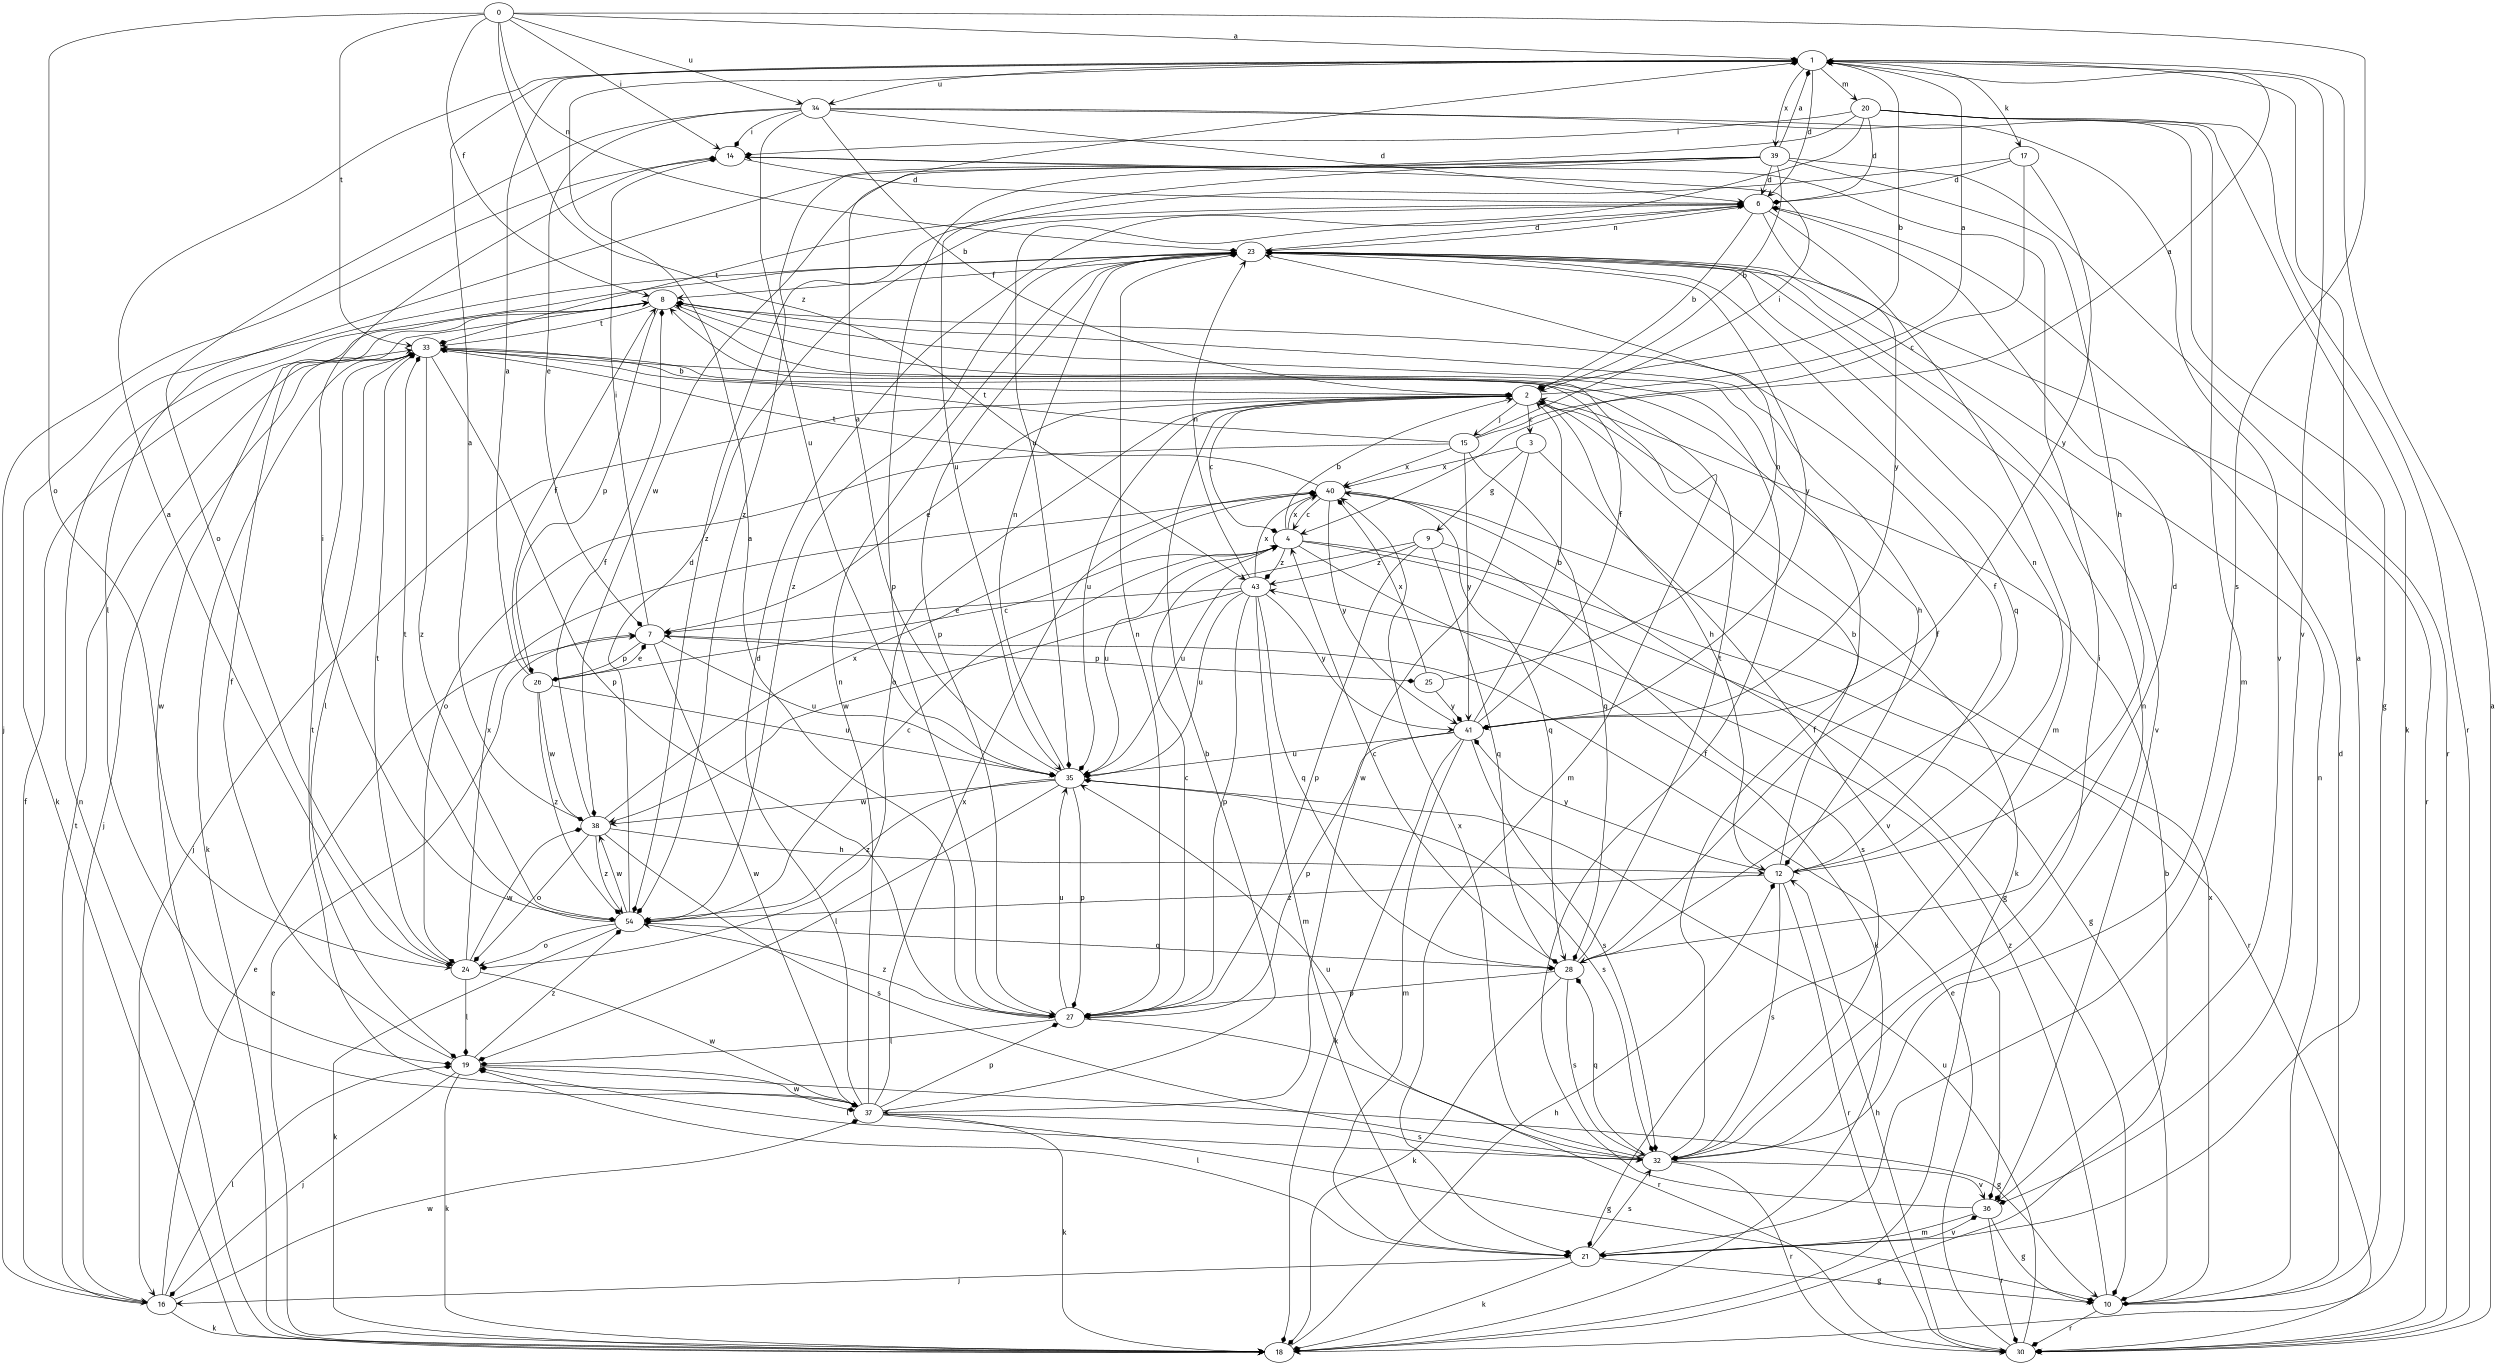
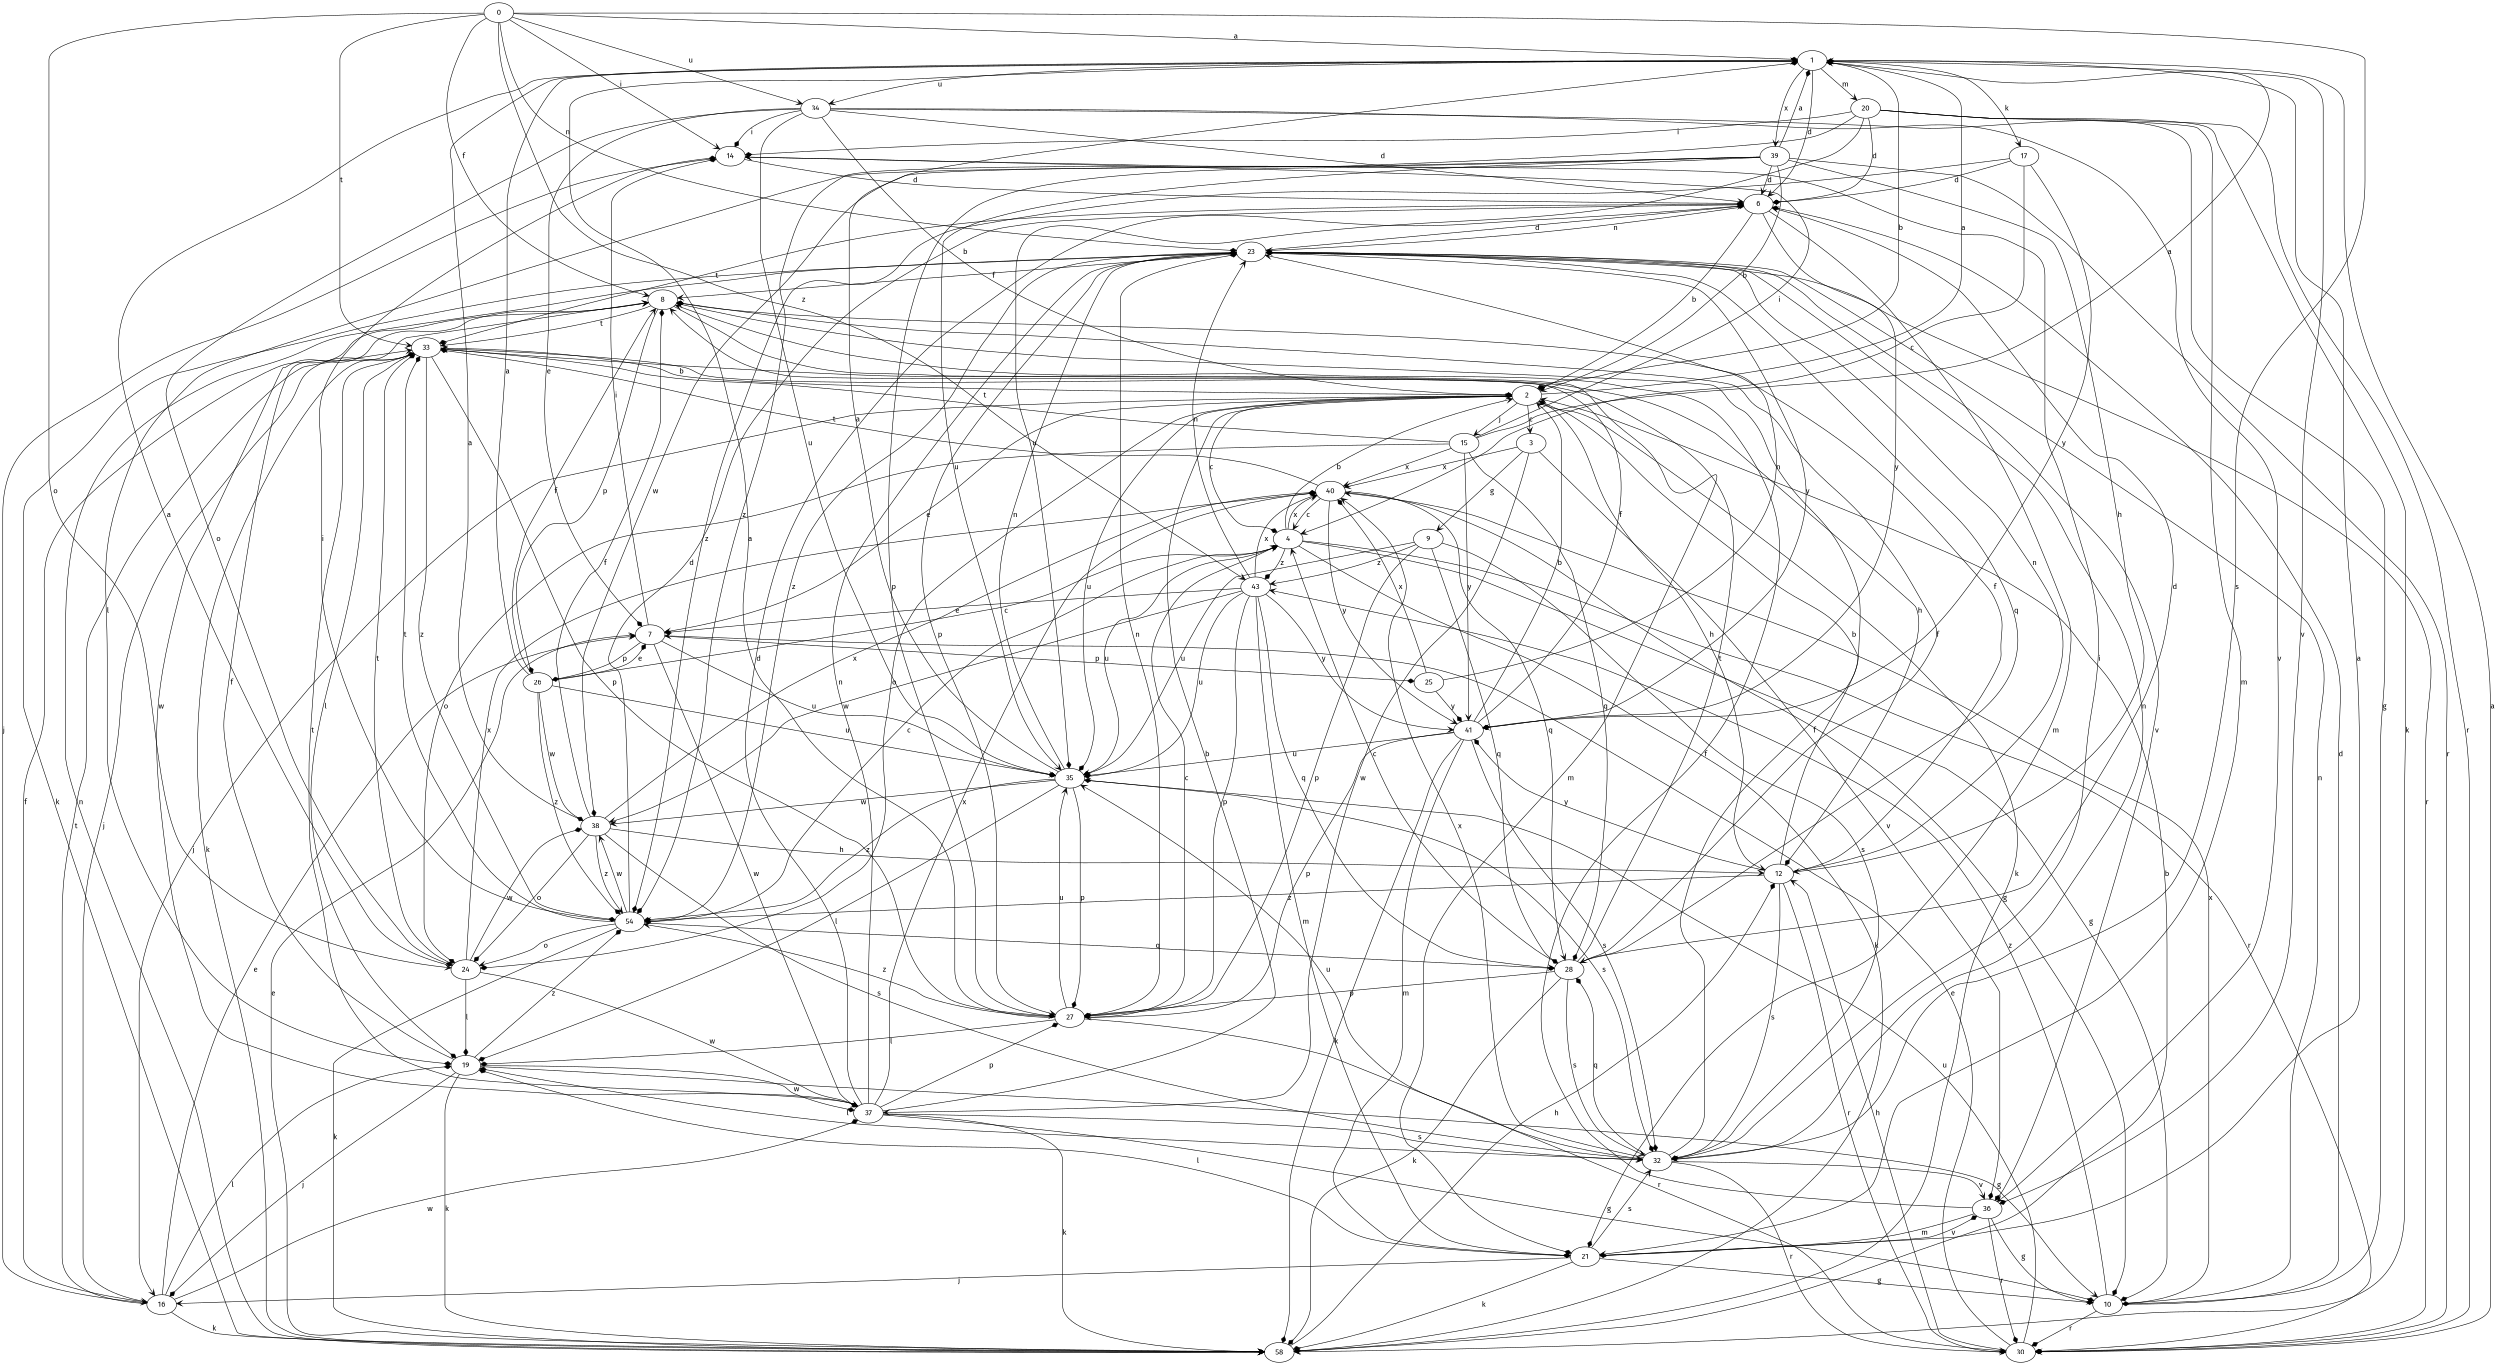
node "18": label "18" -> "58"
